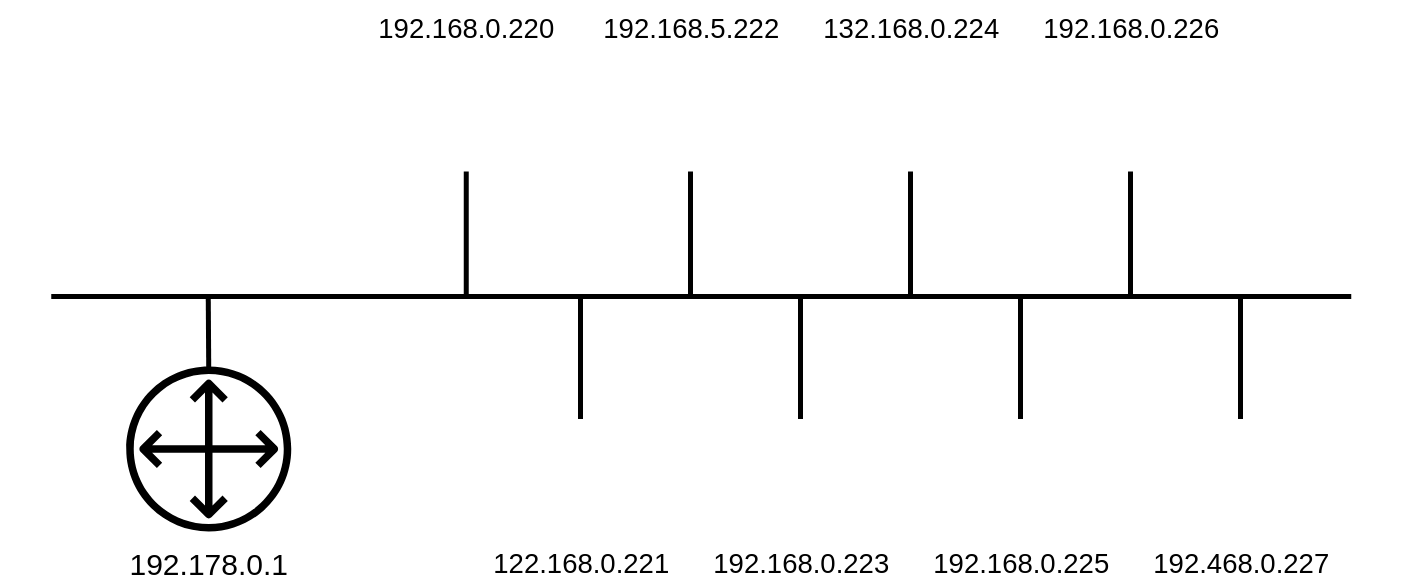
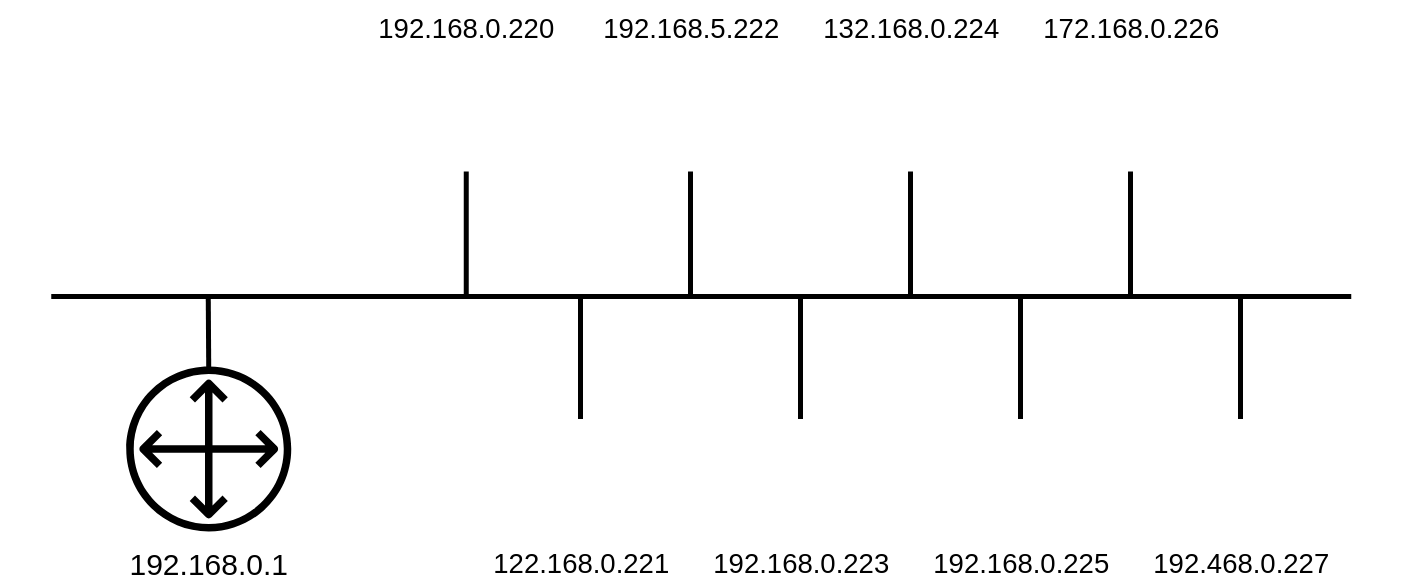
node "192.168.0.226": label "192.168.0.226" -> "172.168.0.226"
node "192.178.0.1": label "192.178.0.1" -> "192.168.0.1"
